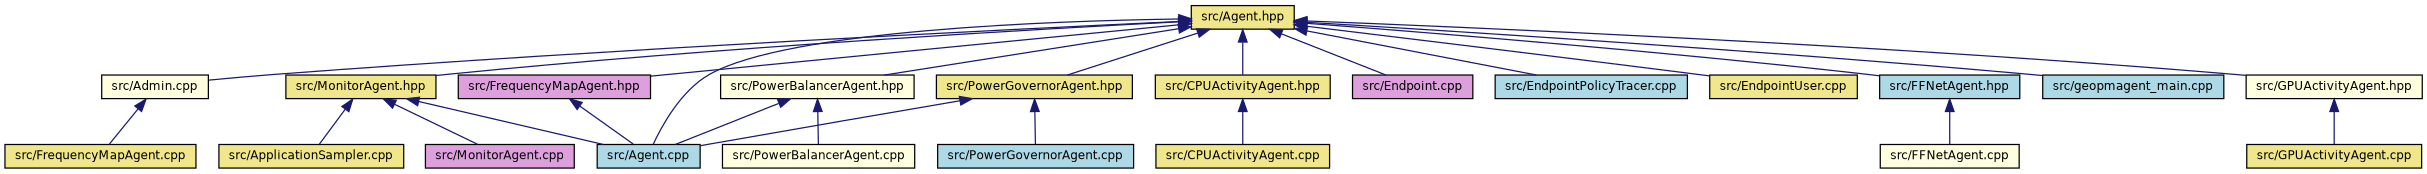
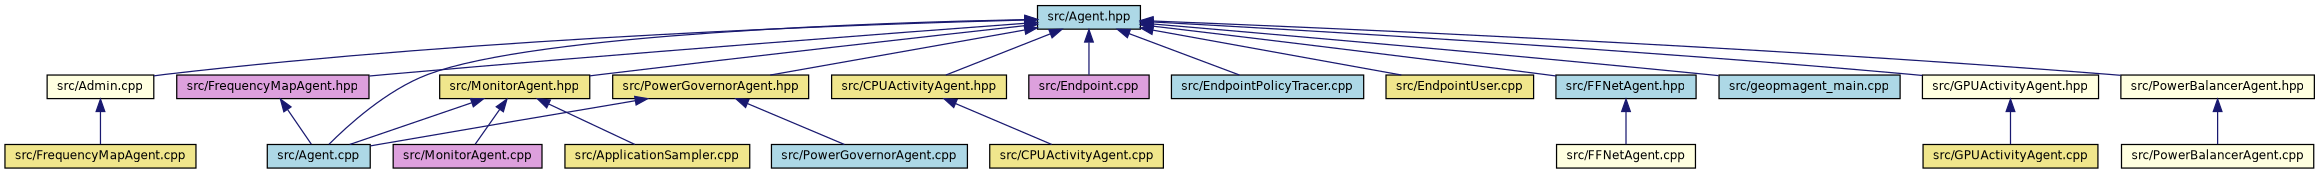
node "src/Agent.hpp": fillcolor khaki -> lightblue
edge "src/Agent.cpp" -> "src/PowerBalancerAgent.hpp": removed
